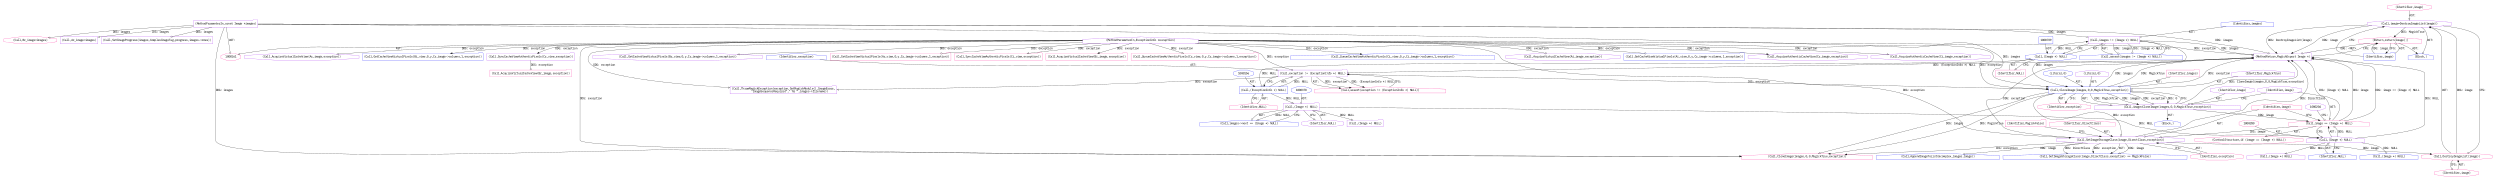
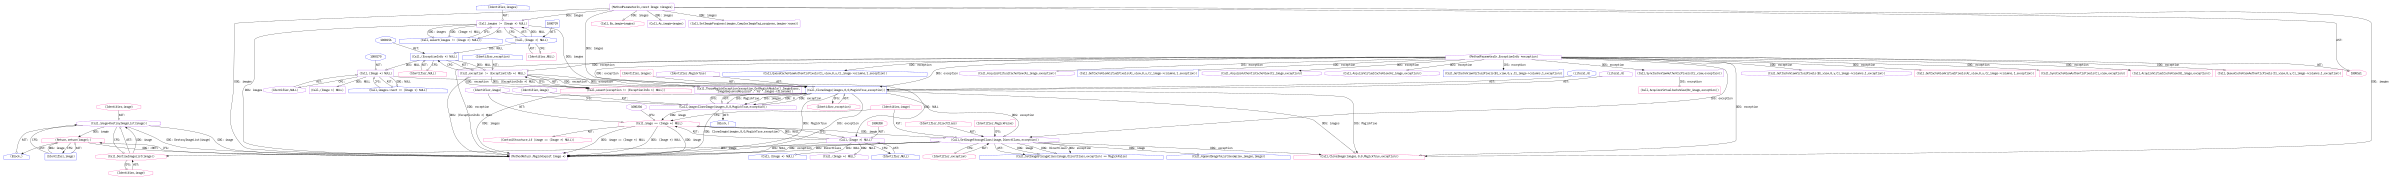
edge "(Call,image=DestroyImageList(image))" -> "(Return,return(image);)": label "DDG: MagickTrue" -> "DDG: image"
node "(Call,AcquireAuthenticCacheView(Ci_image,exception))": removed
edge "(MethodReturn,MagickExport Image *)" -> "(Call,exception != (ExceptionInfo *) NULL)": reversed
